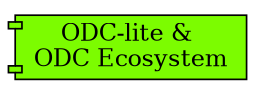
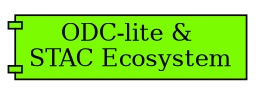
node "ODC-lite & ODC Ecosystem": label "ODC-lite & ODC Ecosystem" -> "ODC-lite & STAC Ecosystem"
